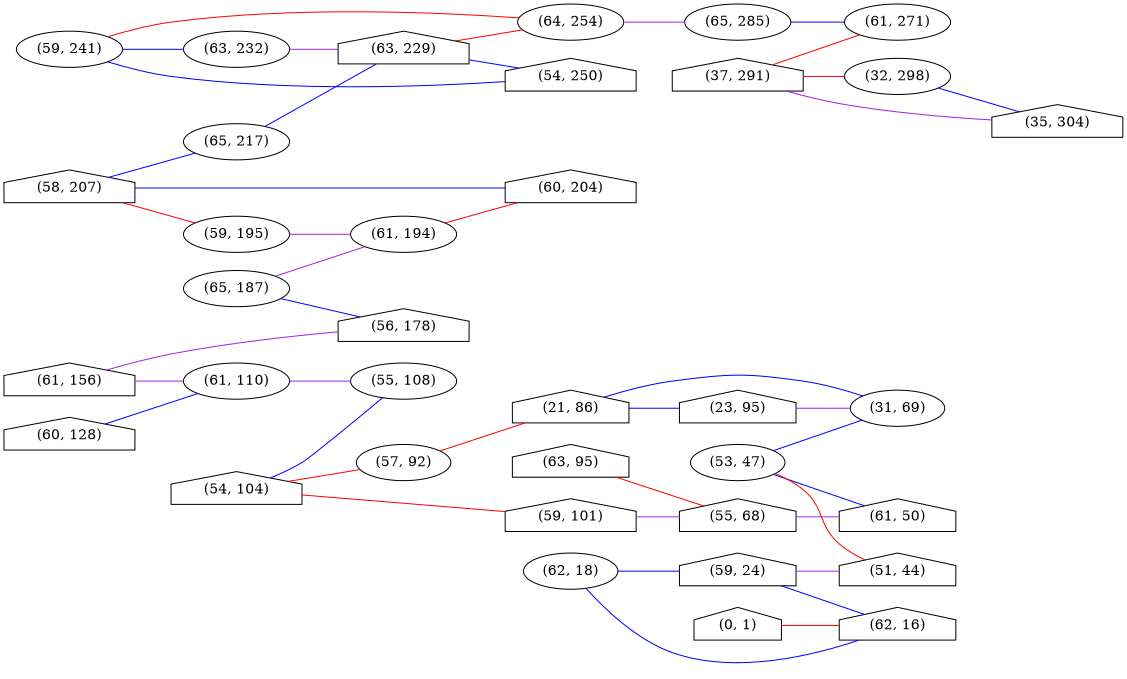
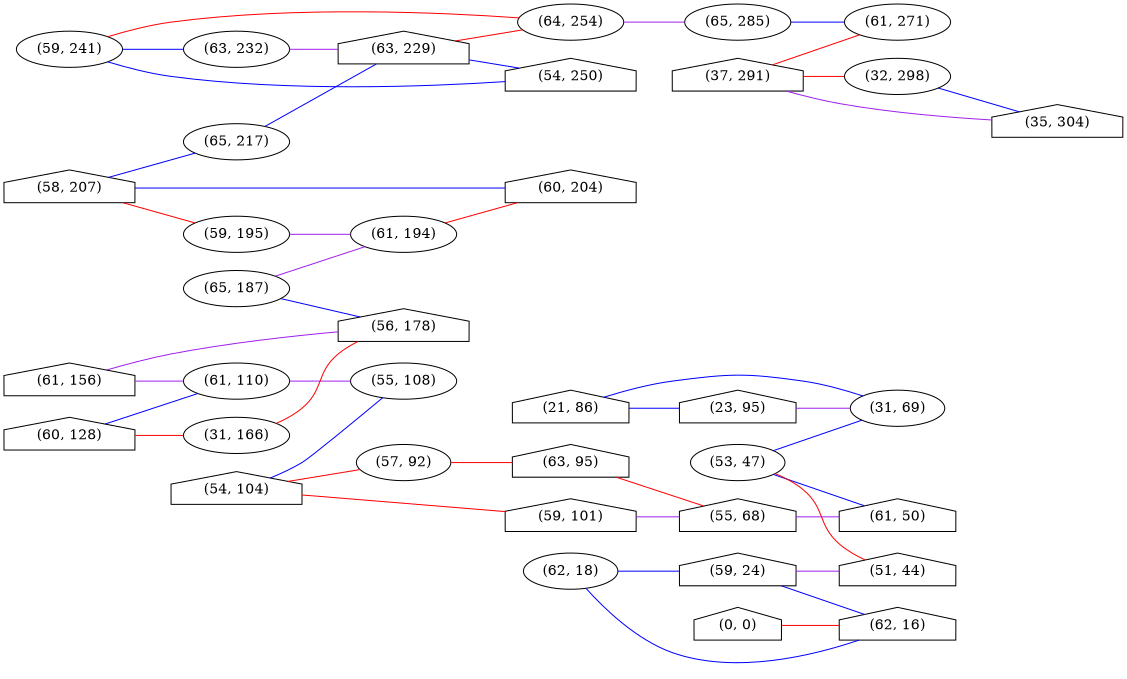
node "(31, 166)": added
edge "(21, 86)" -- "(57, 92)": now "(63, 95)" -- "(57, 92)"
node "(0, 1)": label "(0, 1)" -> "(0, 0)"
